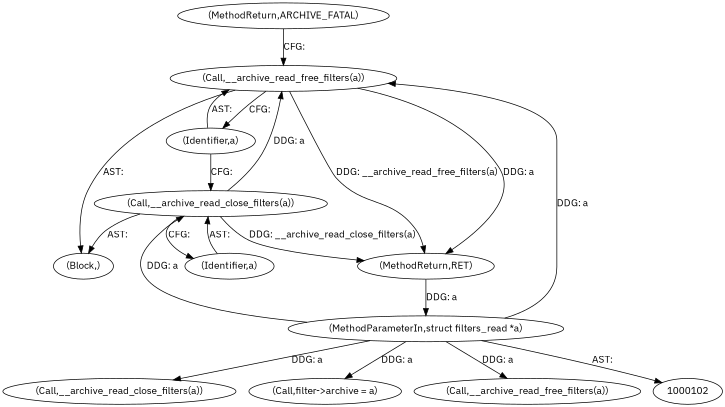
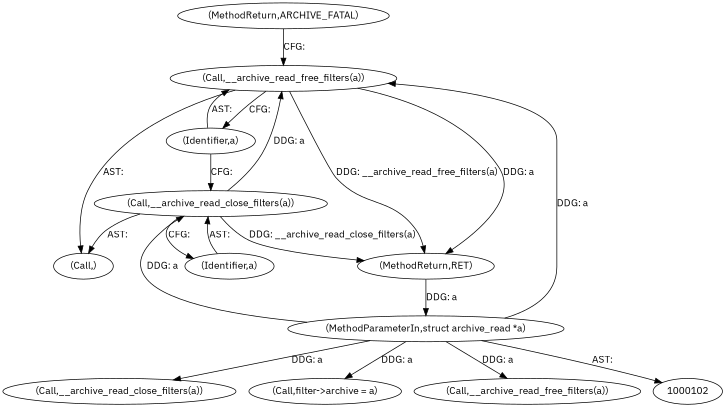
node "(Block,)": label "(Block,)" -> "(Call,)"
node "(MethodParameterIn,struct filters_read *a)": label "(MethodParameterIn,struct filters_read *a)" -> "(MethodParameterIn,struct archive_read *a)"
